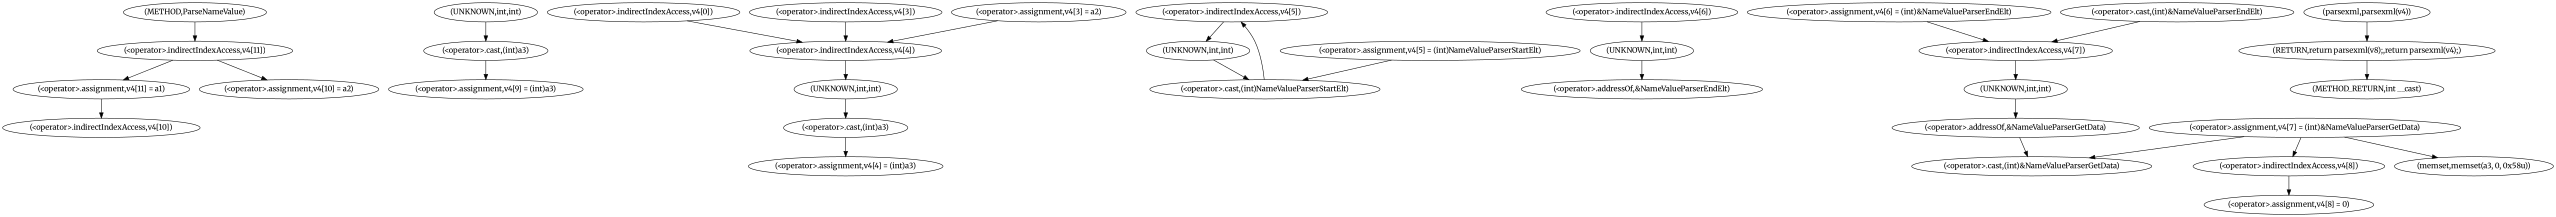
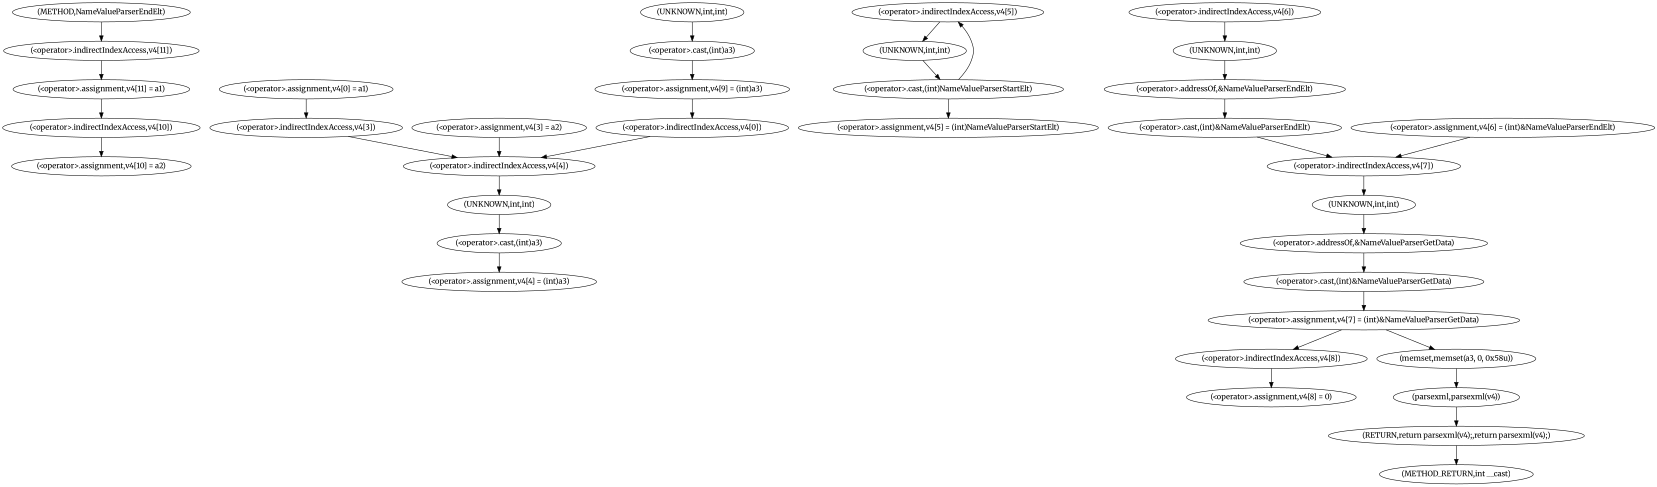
node "(METHOD,ParseNameValue)": label "(METHOD,ParseNameValue)" -> "(METHOD,NameValueParserEndElt)"
node "(RETURN,return parsexml(v8);,return parsexml(v4);)": label "(RETURN,return parsexml(v8);,return parsexml(v4);)" -> "(RETURN,return parsexml(v4);,return parsexml(v4);)"
edge "(<operator>.indirectIndexAccess,v4[11])" -> "(<operator>.assignment,v4[10] = a2)": now "(<operator>.indirectIndexAccess,v4[10])" -> "(<operator>.assignment,v4[10] = a2)"
edge "(<operator>.assignment,v4[5] = (int)NameValueParserStartElt)" -> "(<operator>.cast,(int)NameValueParserStartElt)": reversed
node "(<operator>.assignment,v4[0] = a1)": added
edge "(<operator>.assignment,v4[9] = (int)a3)" -> "(<operator>.indirectIndexAccess,v4[0])": added
edge "(<operator>.addressOf,&NameValueParserEndElt)" -> "(<operator>.cast,(int)&NameValueParserEndElt)": added
edge "(<operator>.assignment,v4[7] = (int)&NameValueParserGetData)" -> "(<operator>.cast,(int)&NameValueParserGetData)": reversed
edge "(memset,memset(a3, 0, 0x58u))" -> "(parsexml,parsexml(v4))": added
